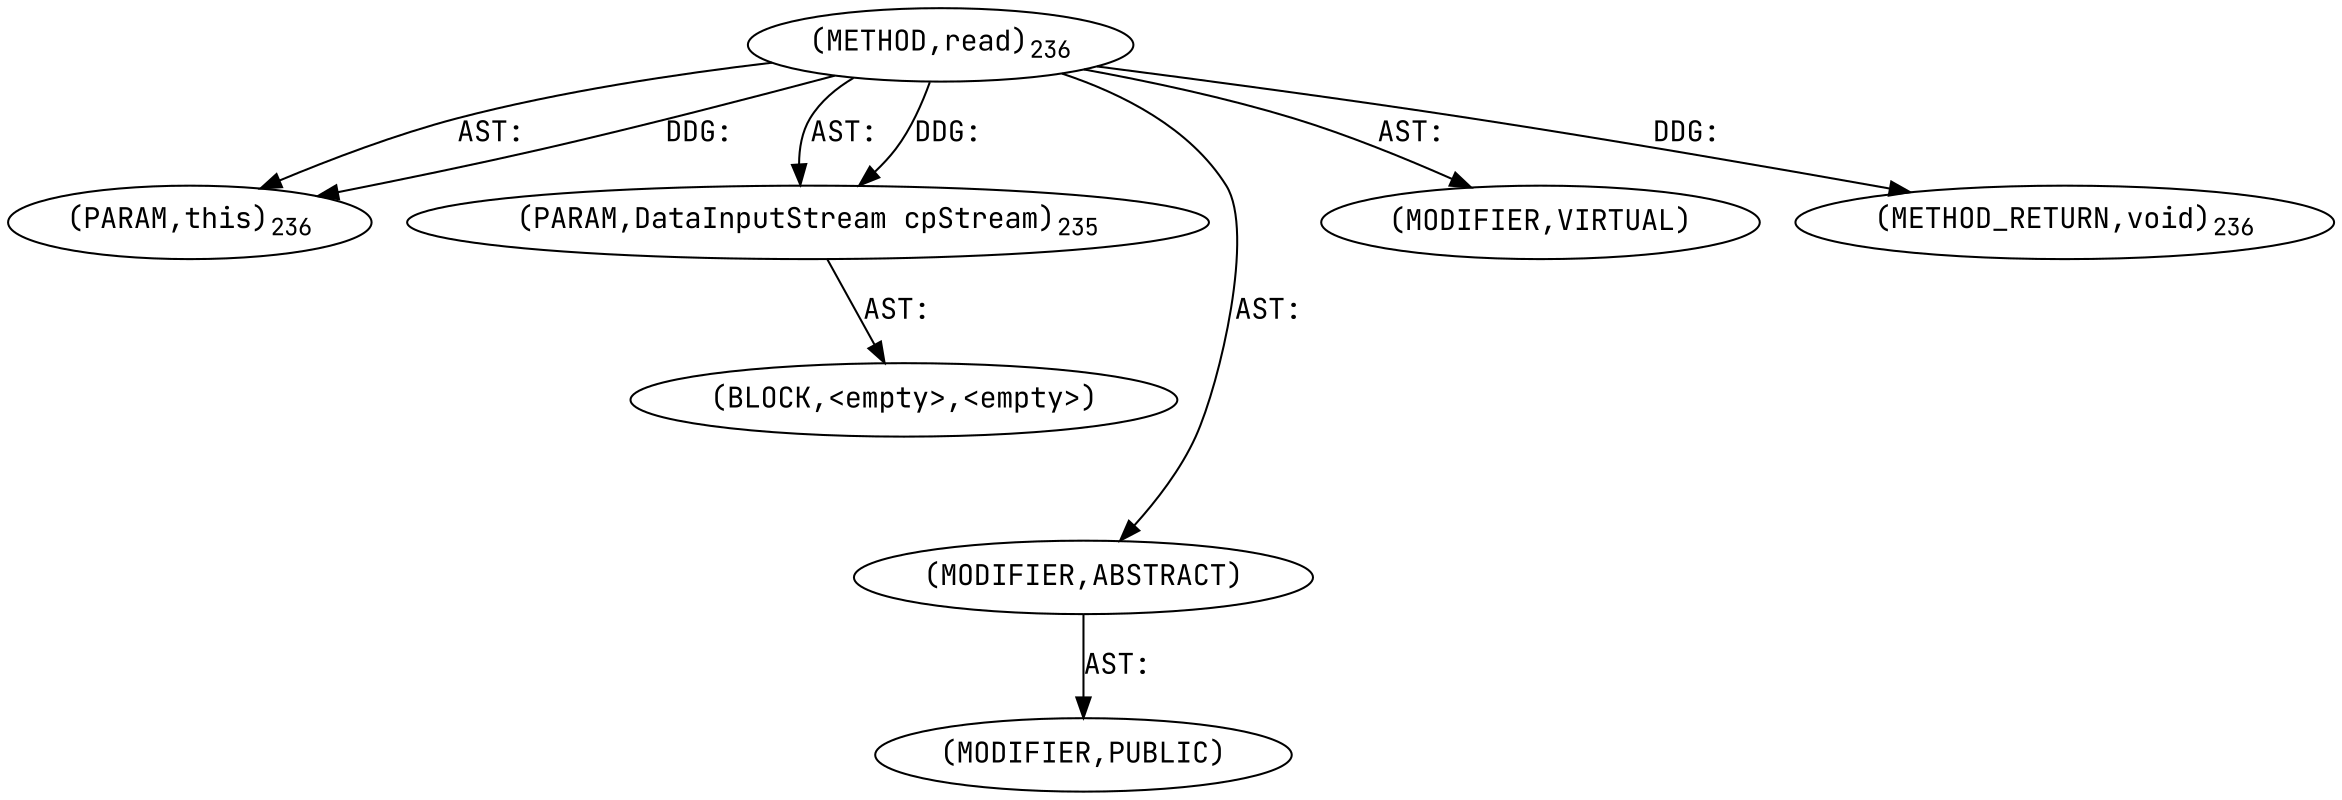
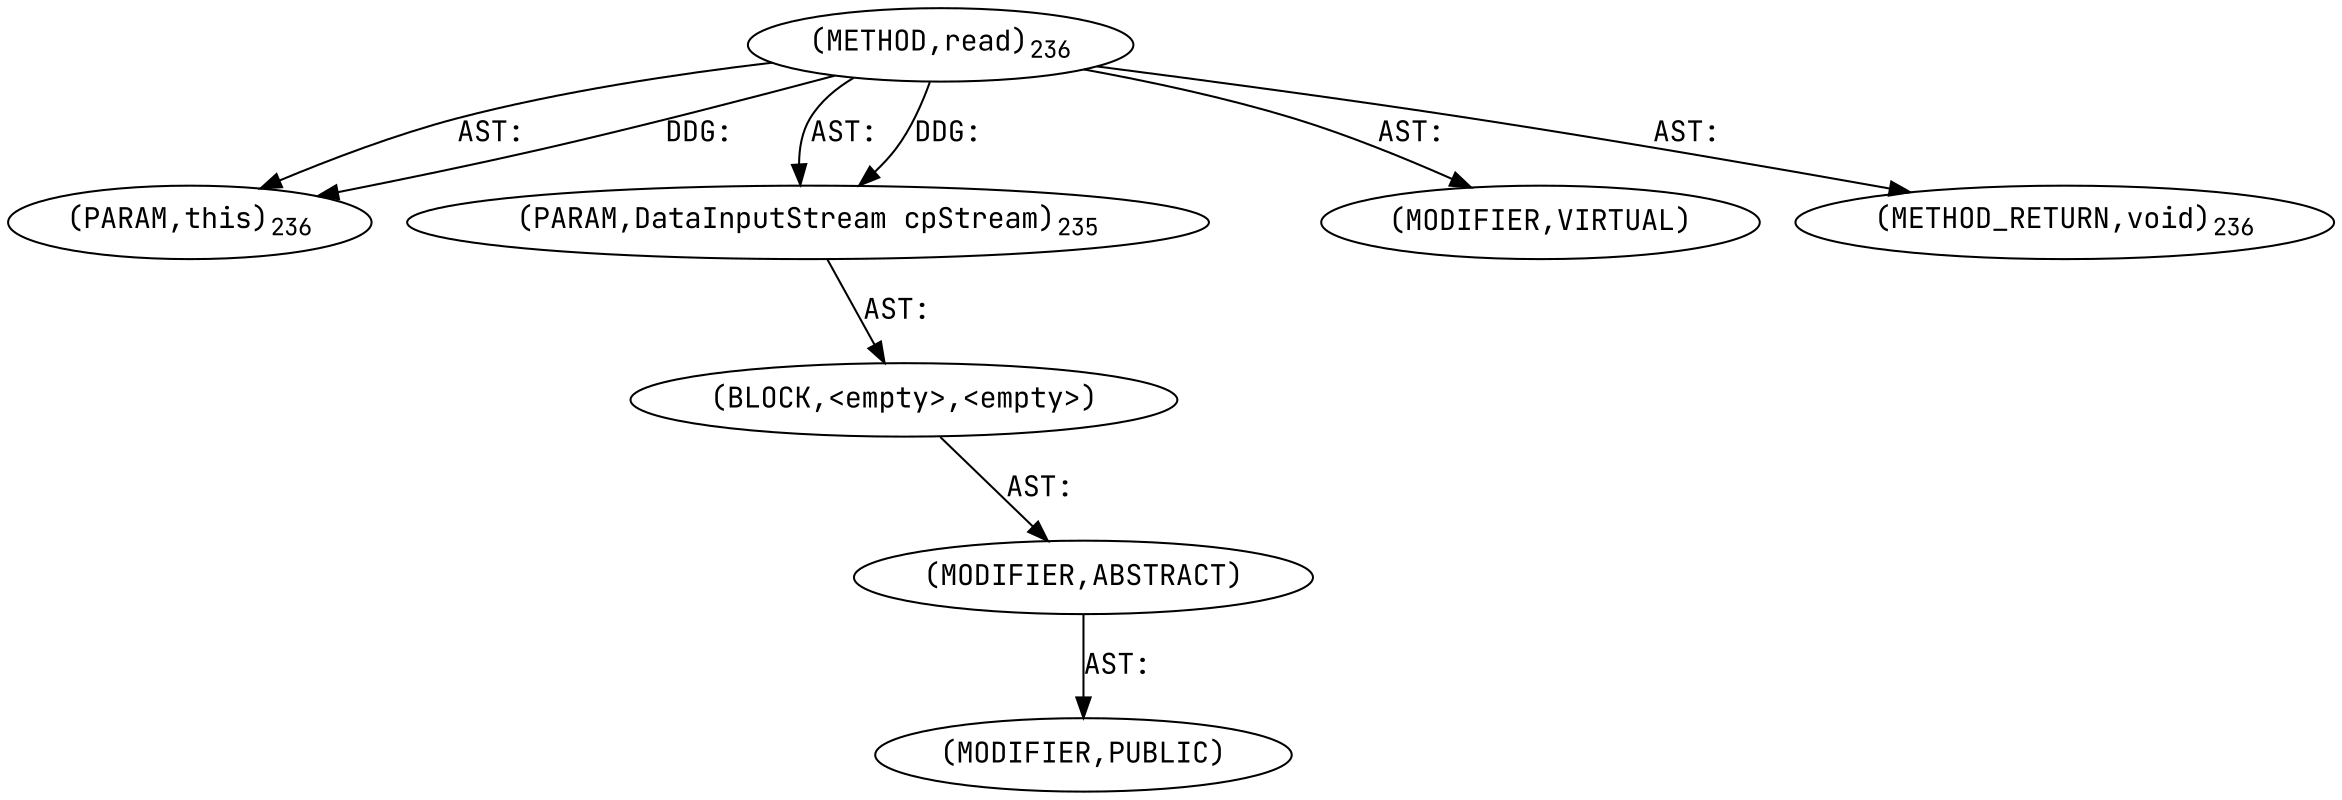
edge "(METHOD,read)" -> "(METHOD_RETURN,void)": label "DDG: " -> "AST: "
edge "(METHOD,read)" -> "(MODIFIER,ABSTRACT)": now "(BLOCK,<empty>,<empty>)" -> "(MODIFIER,ABSTRACT)"
